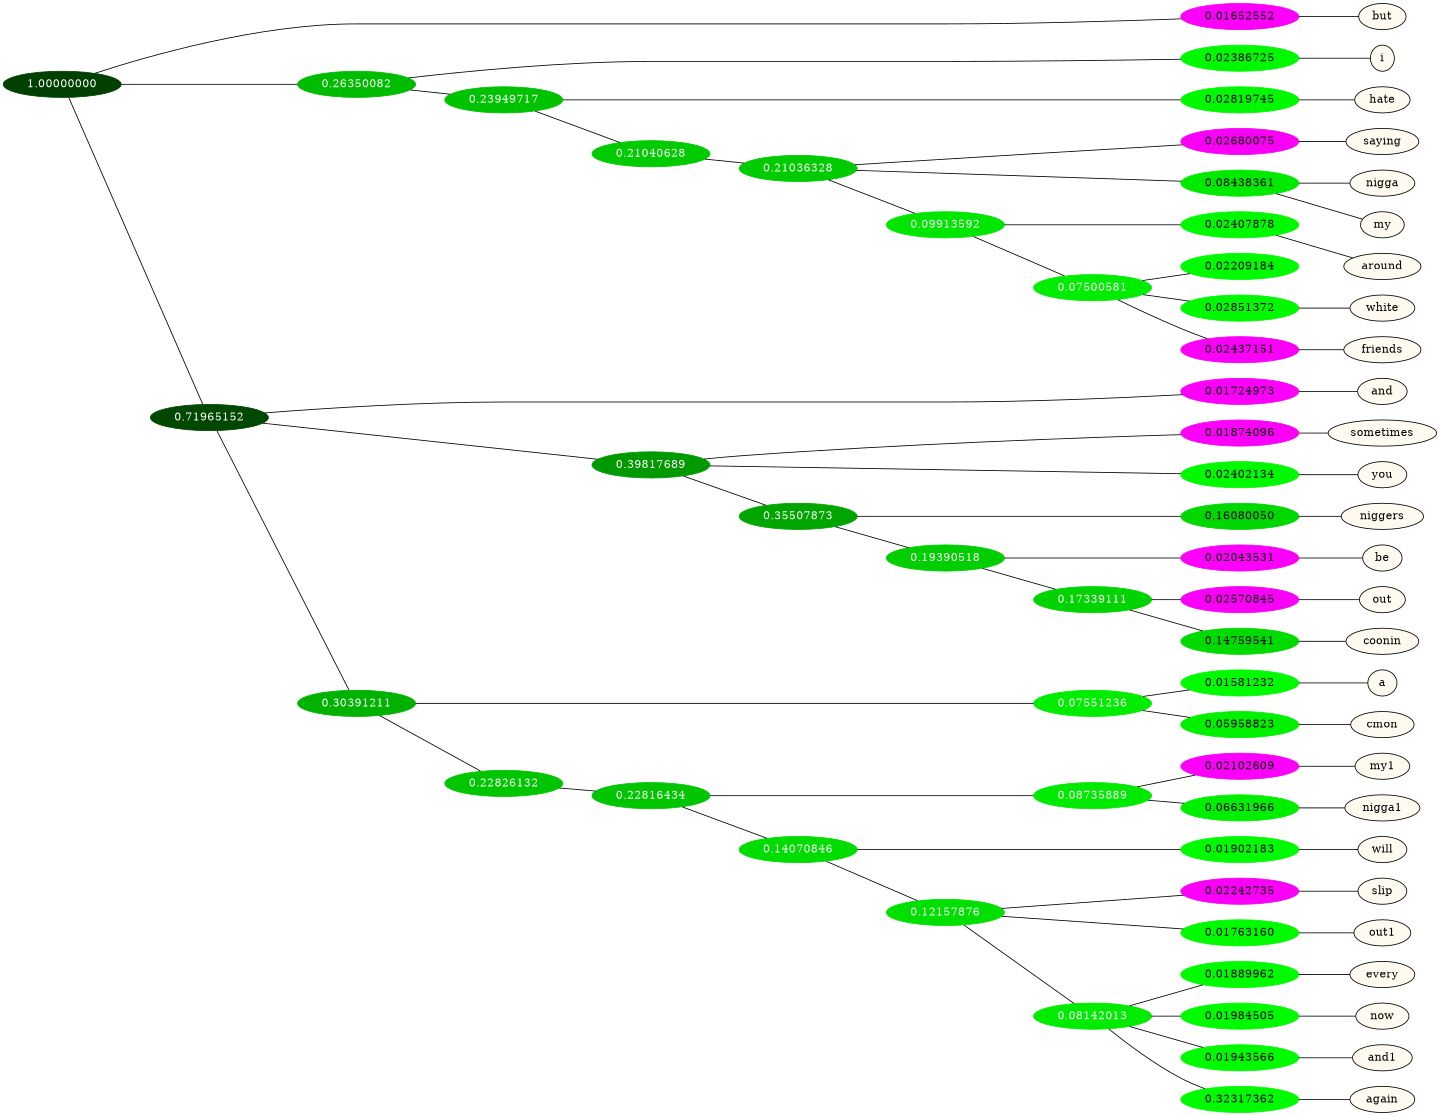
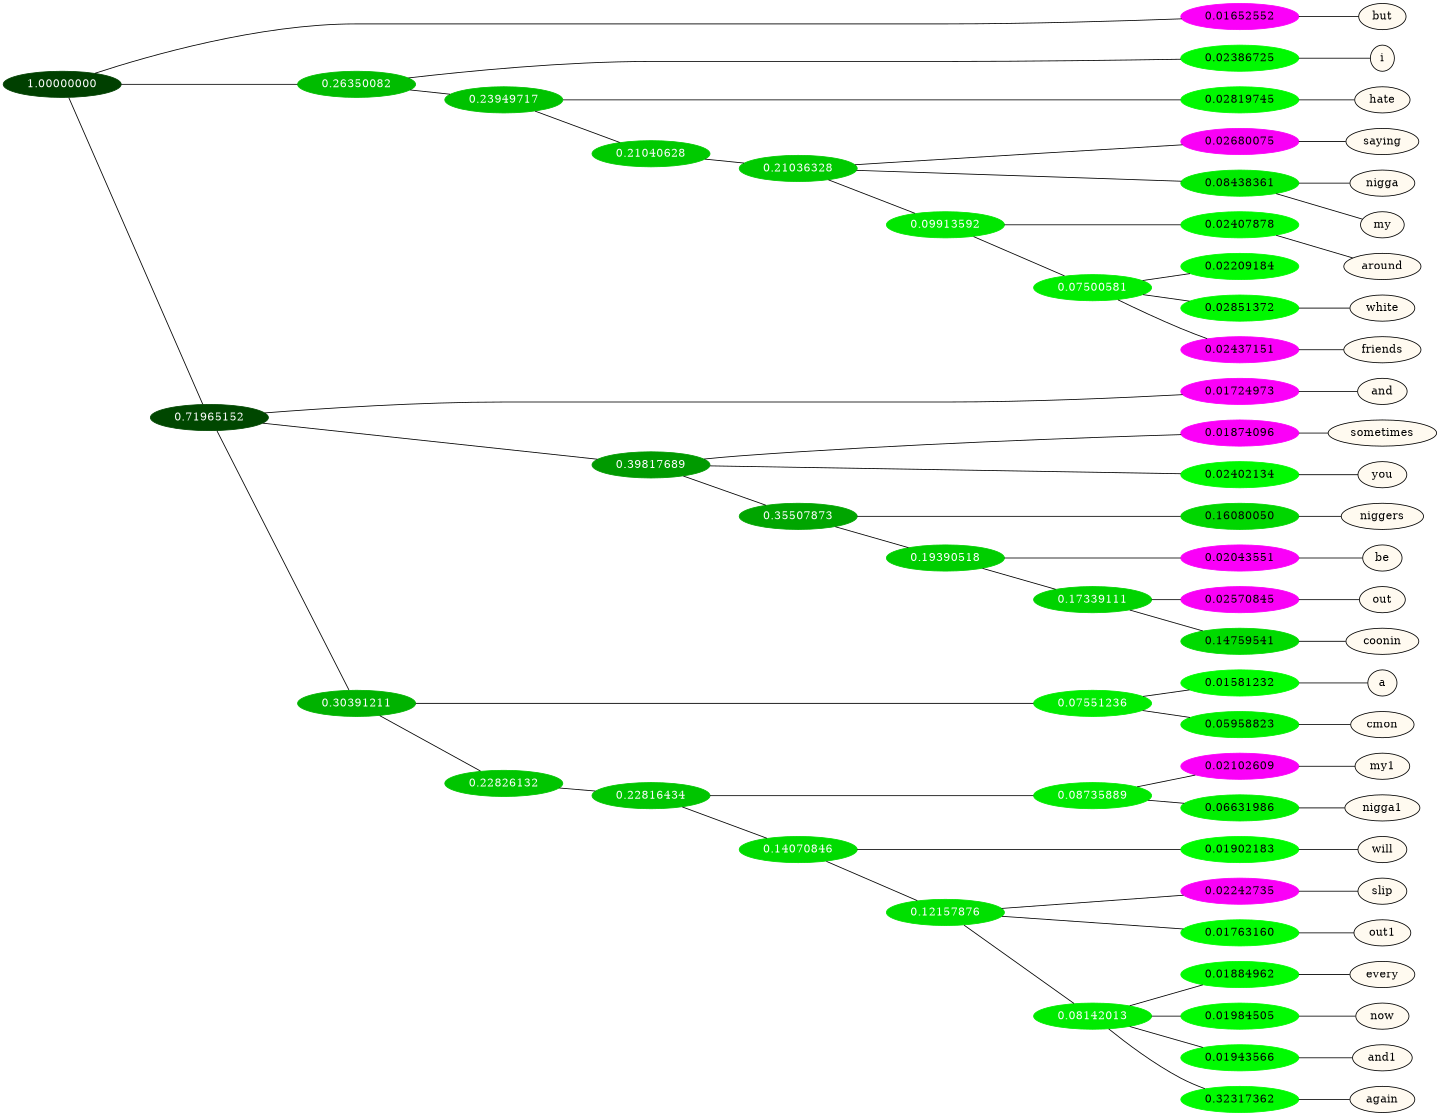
node "0.02043531": label "0.02043531" -> "0.02043551"
node "0.06631966": label "0.06631966" -> "0.06631986"
node "0.01889962": label "0.01889962" -> "0.01884962"
